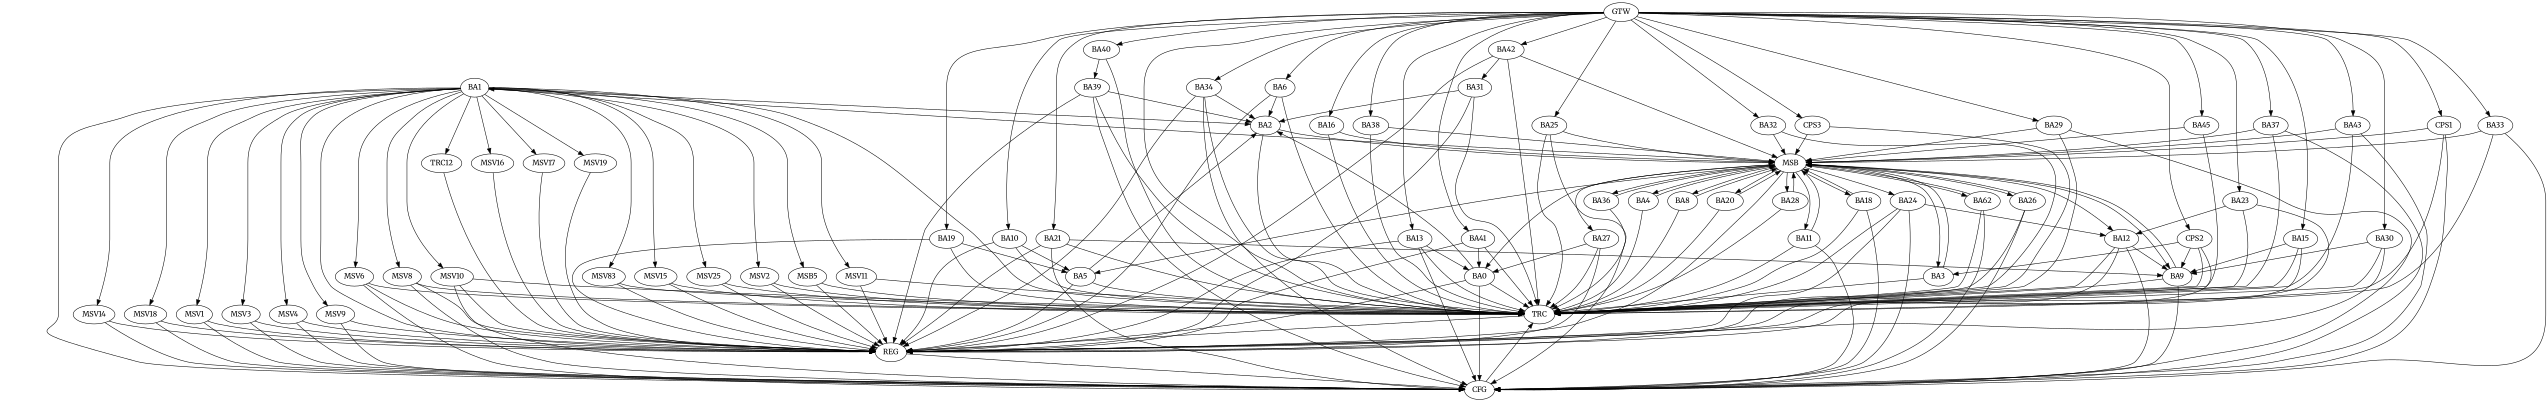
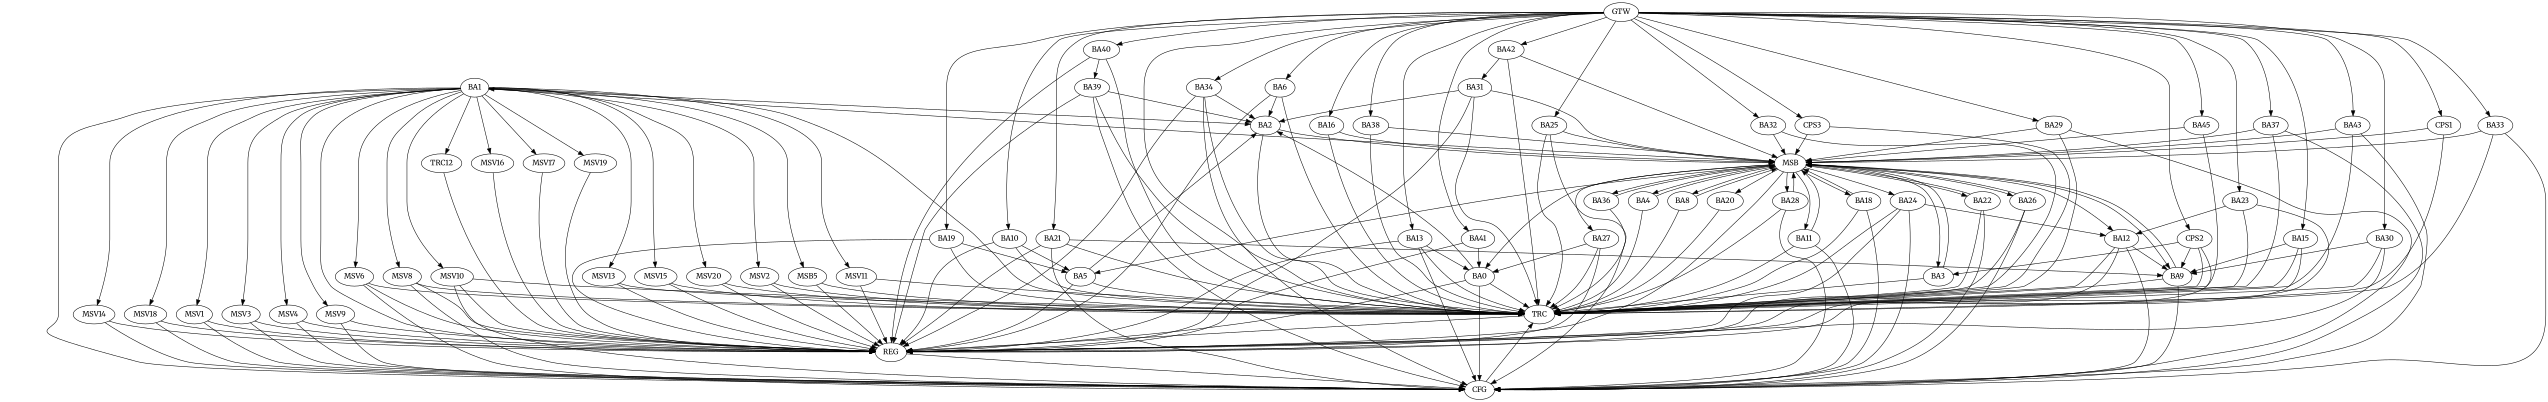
edge "BA20" -> "MSB": now "BA31" -> "MSB"
node "BA62": label "BA62" -> "BA22"
edge "BA42" -> "REG": now "BA40" -> "REG"
edge "BA41" -> "TRC": removed
node "MSV83": label "MSV83" -> "MSV13"
node "MSV25": label "MSV25" -> "MSV20"
edge "CPS1" -> "CFG": now "BA28" -> "CFG"
